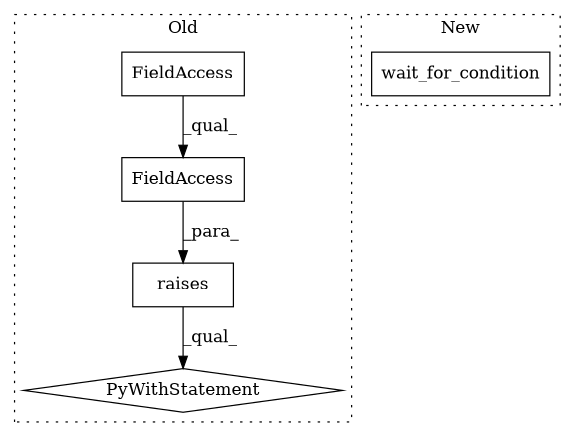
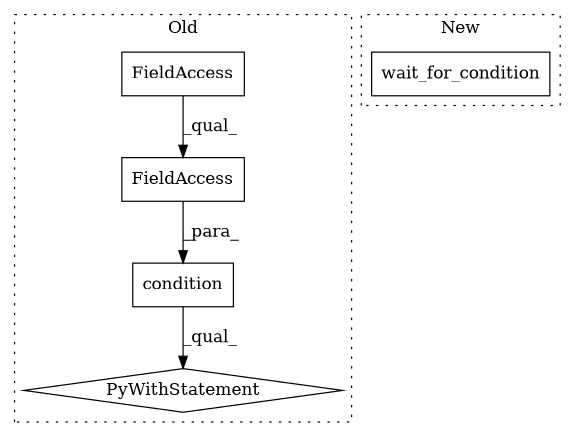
node "raises": label "raises" -> "condition"
